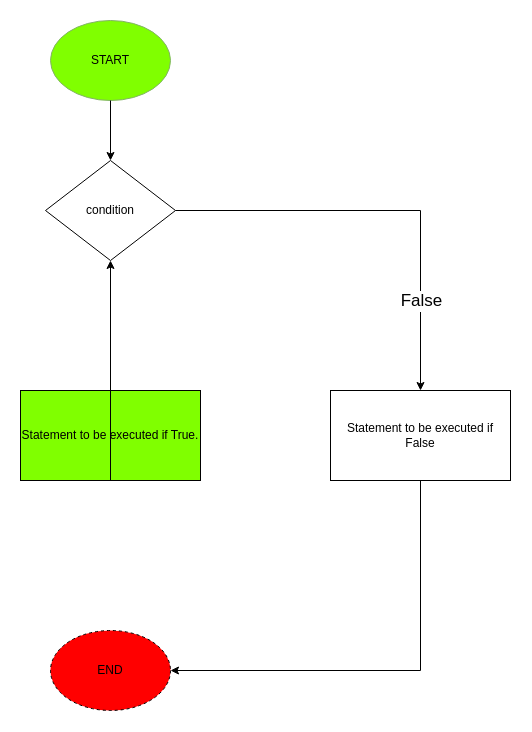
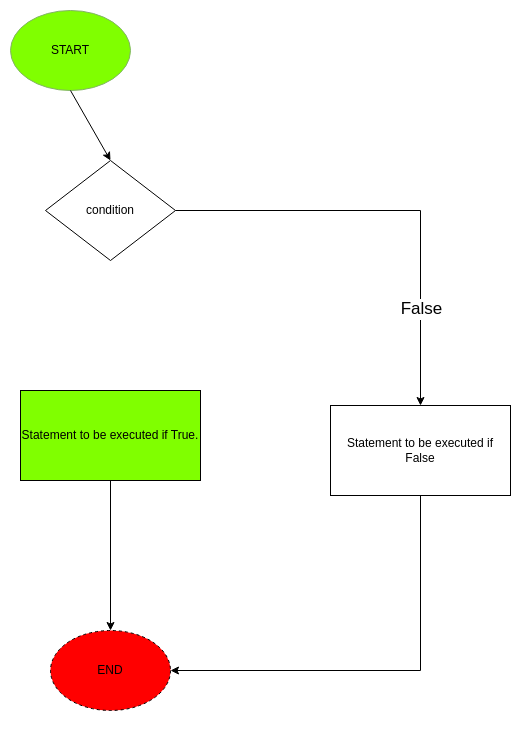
node "START": moved (111, 61) -> (71, 51)
edge "Statement to be executed if True." -> "condition": now "Statement to be executed if True." -> "END"
node "Statement to be executed if False": moved (421, 436) -> (421, 451)
